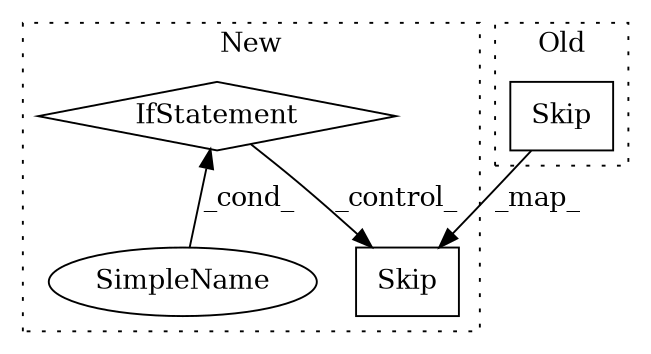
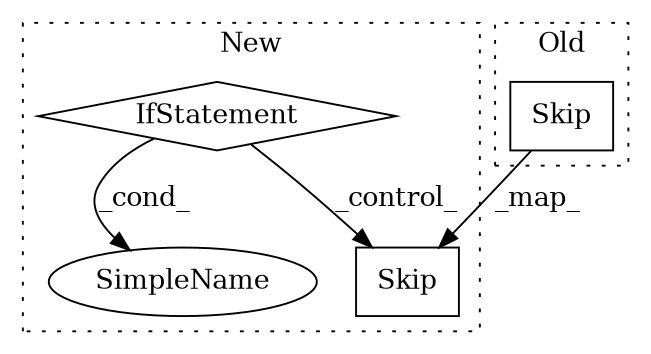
edge "SimpleName" -> "IfStatement": reversed
